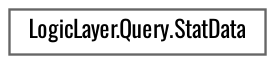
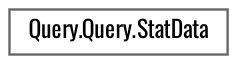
node "LogicLayer.Query.StatData": label "LogicLayer.Query.StatData" -> "Query.Query.StatData"
